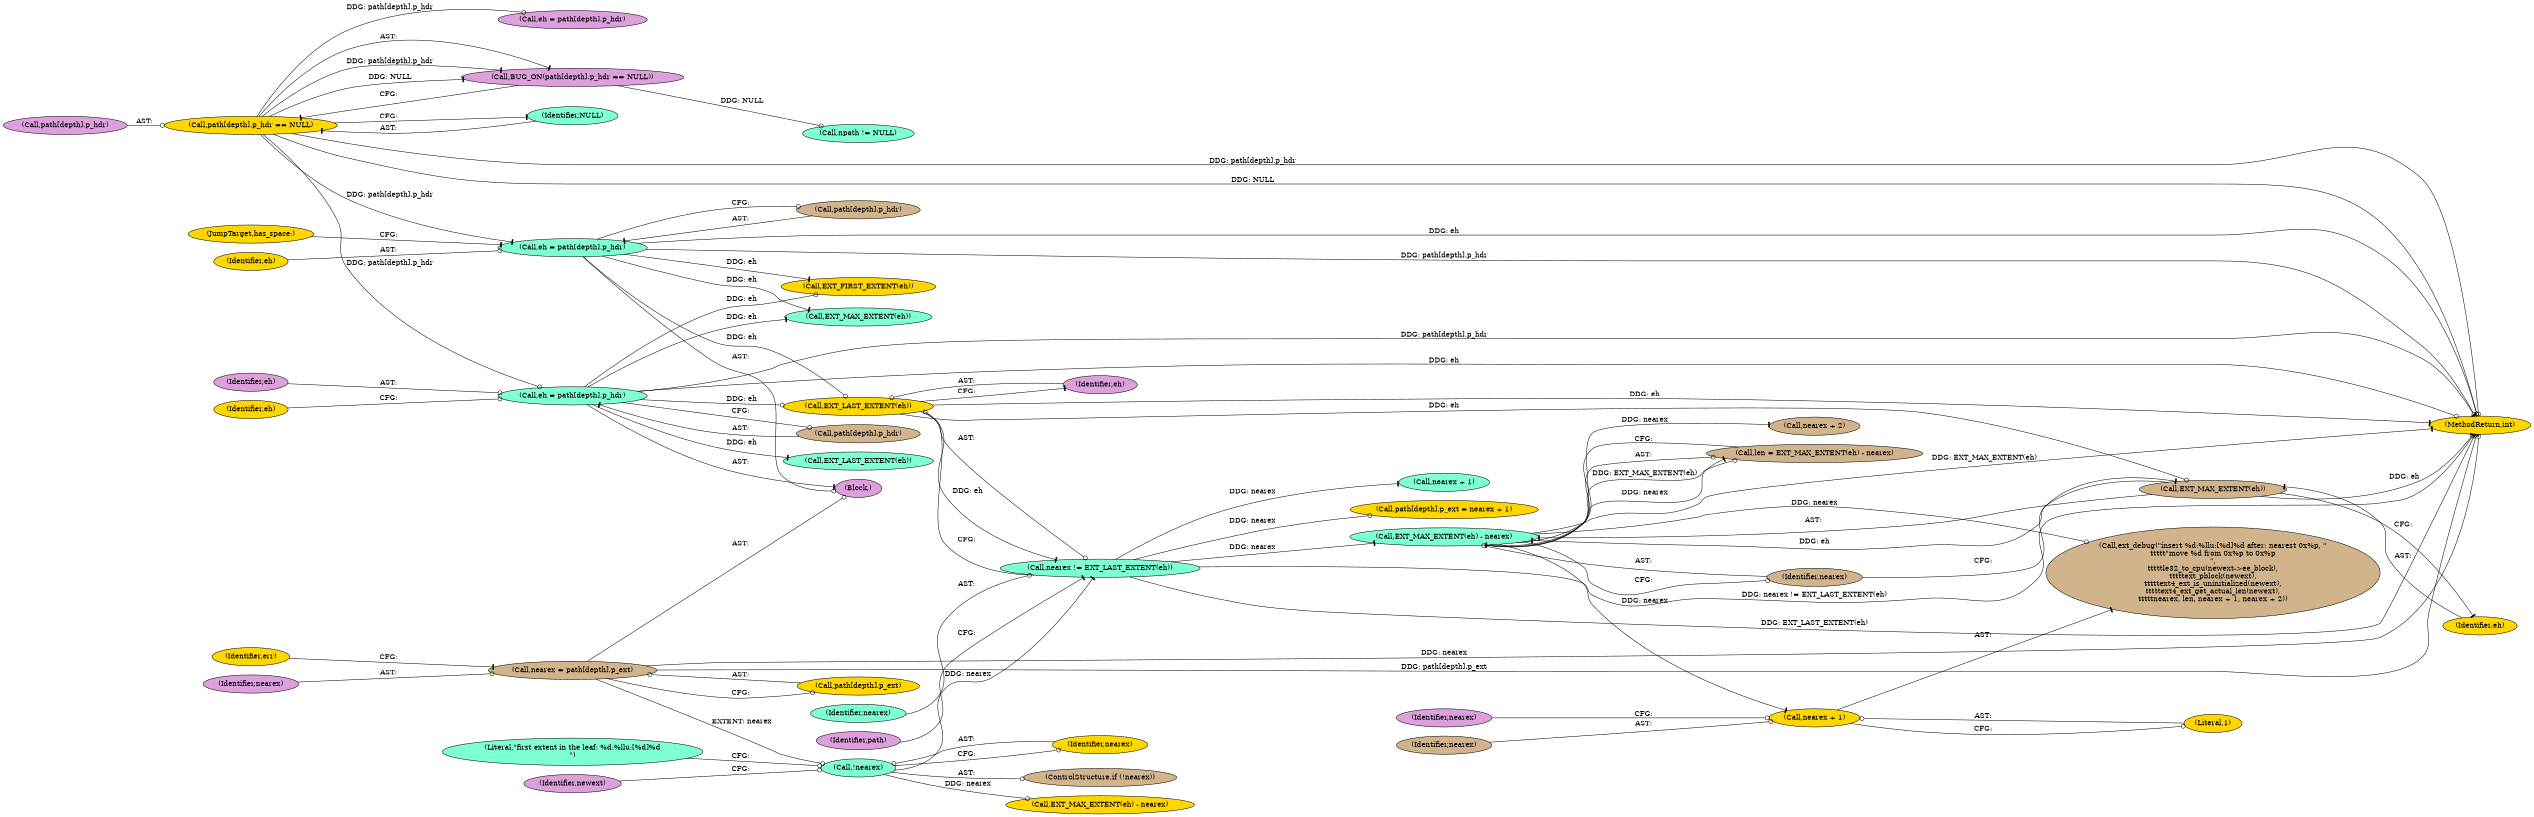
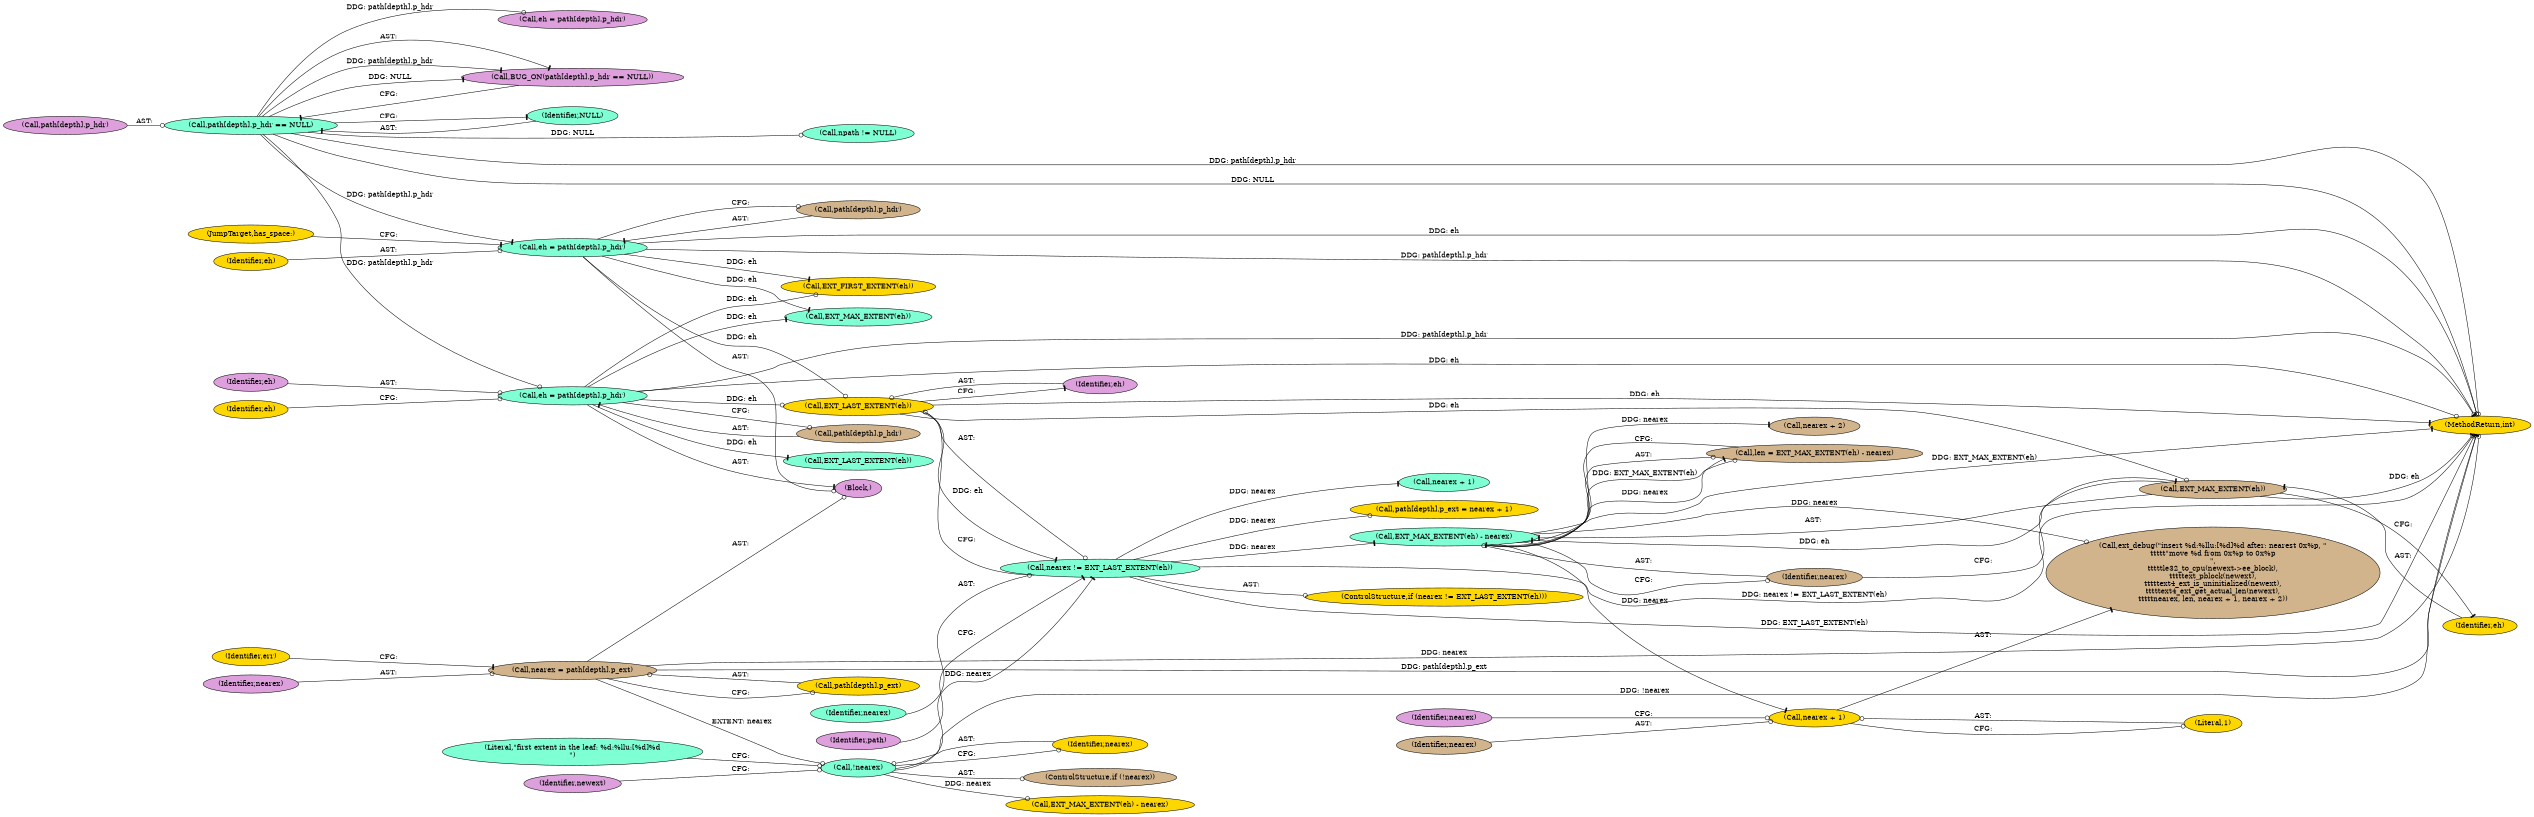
edge "(Call,BUG_ON(path[depth].p_hdr == NULL))" -> "(Call,npath != NULL)": now "(Call,path[depth].p_hdr == NULL)" -> "(Call,npath != NULL)"
node "(Call,path[depth].p_hdr == NULL)": fillcolor gold -> aquamarine
node "(ControlStructure,if (nearex != EXT_LAST_EXTENT(eh)))": added
edge "(Call,!nearex)" -> "(MethodReturn,int)": added, label "DDG: !nearex"
